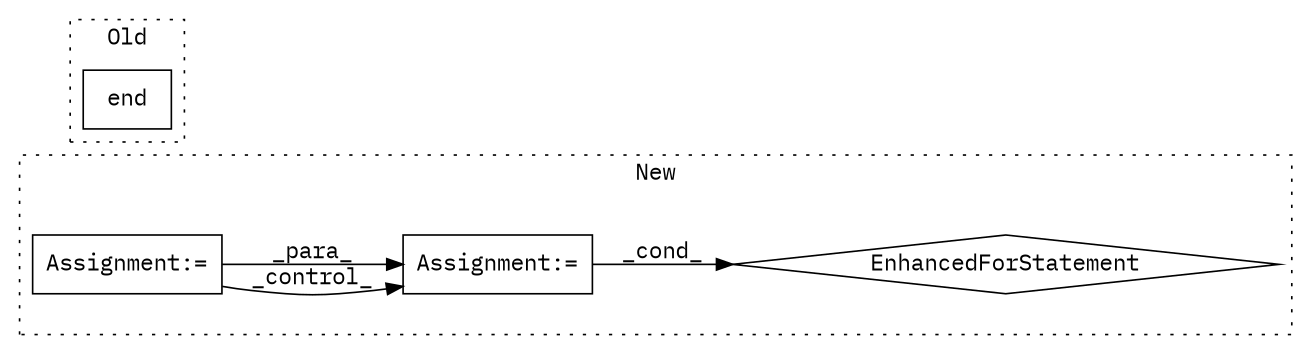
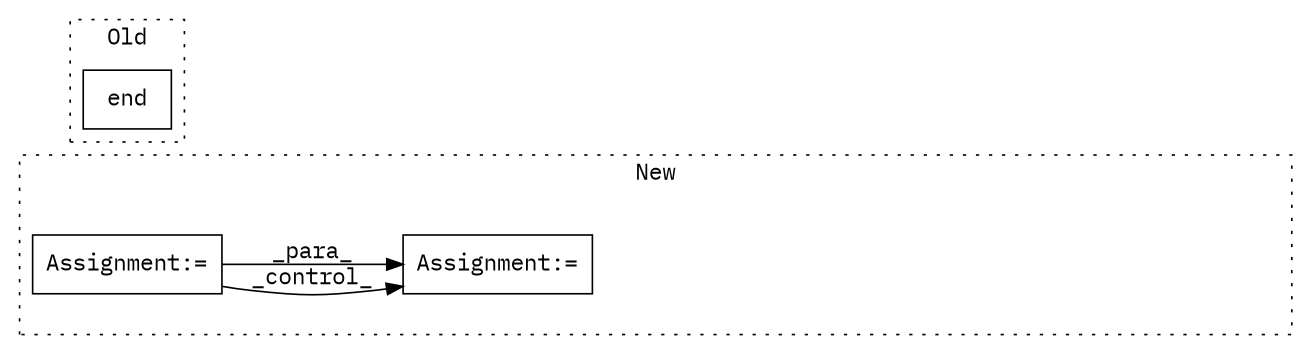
node "EnhancedForStatement": removed
